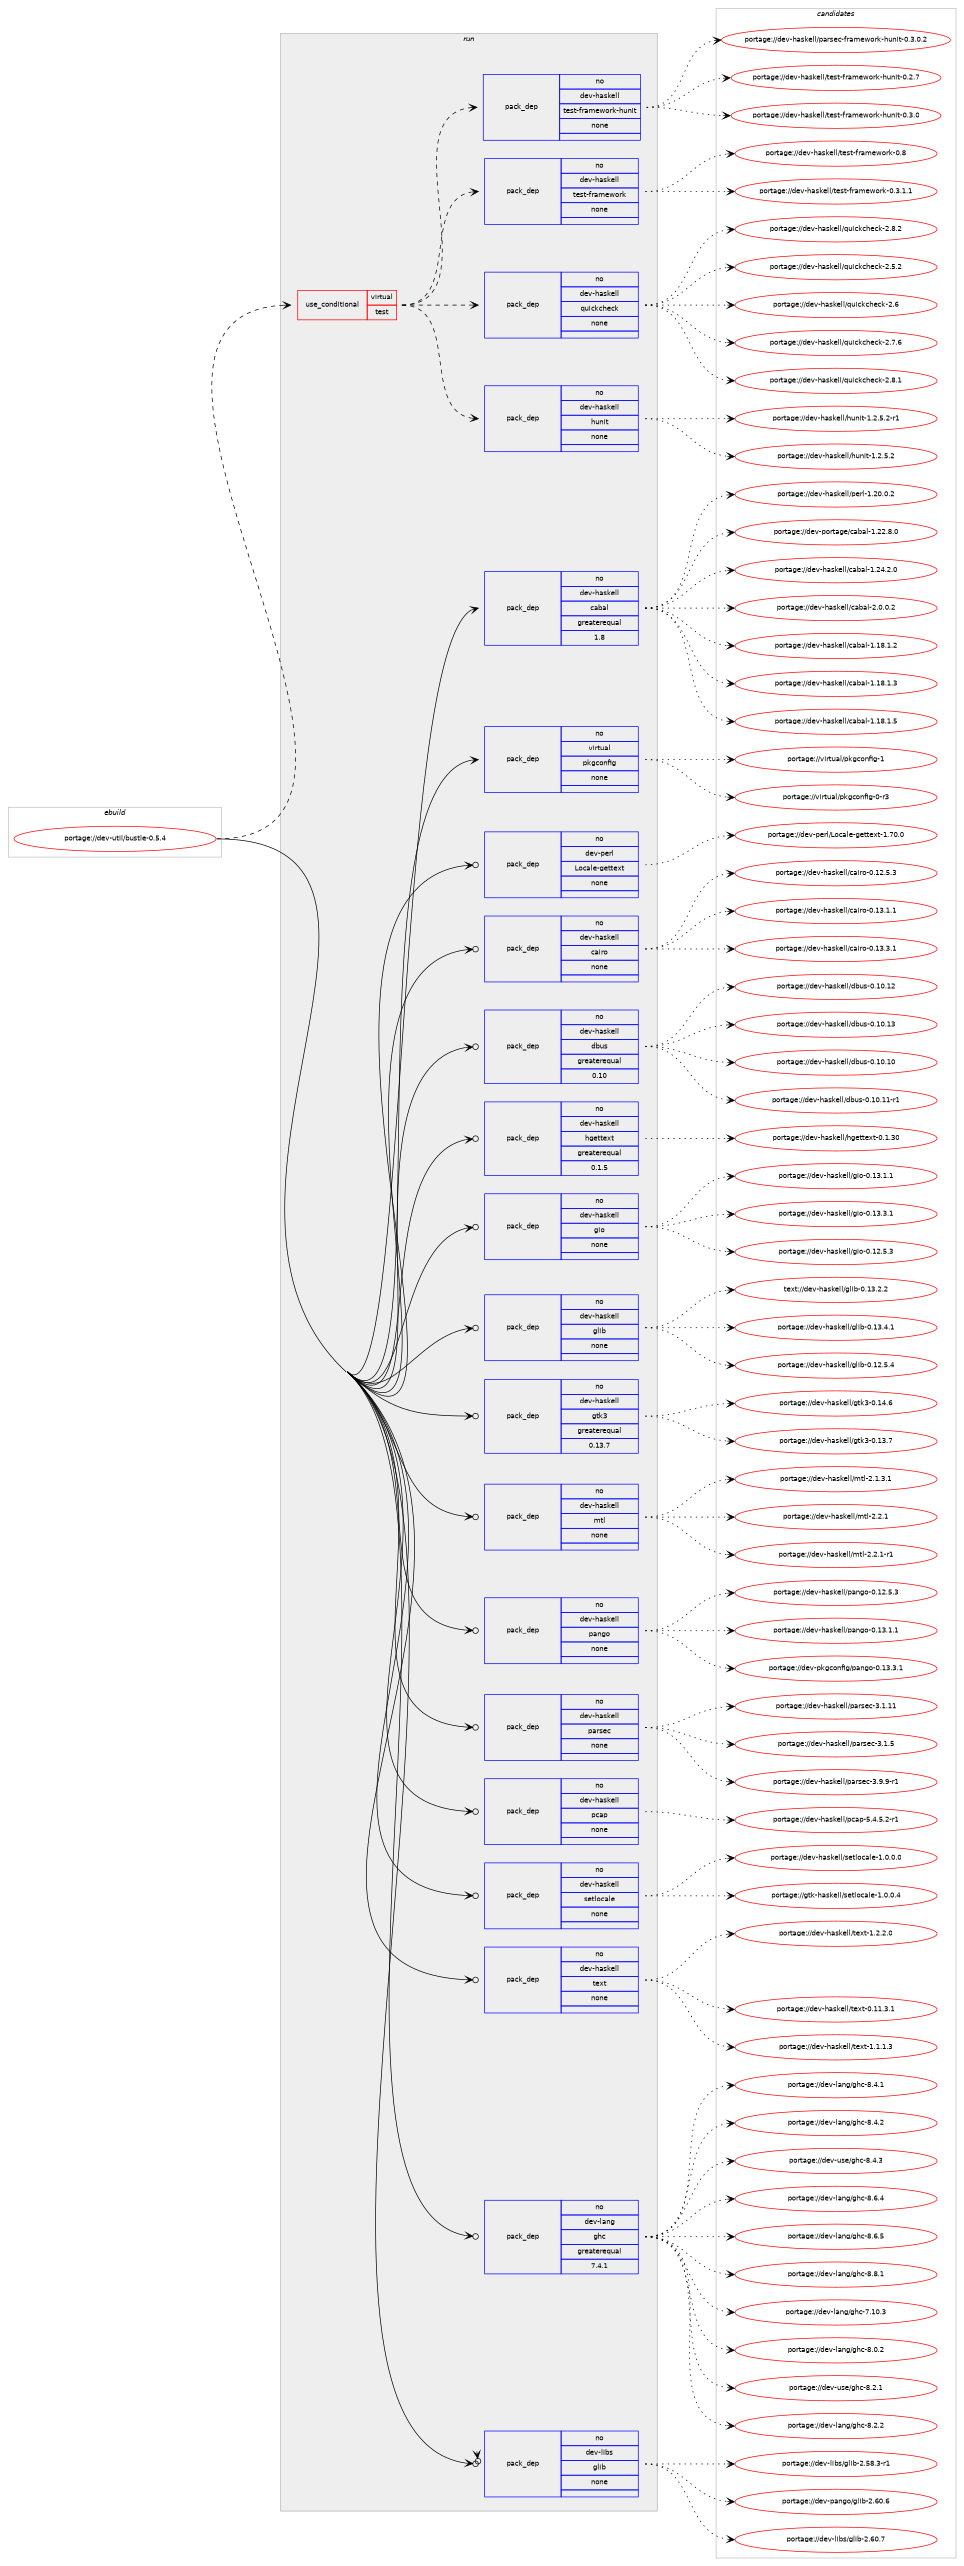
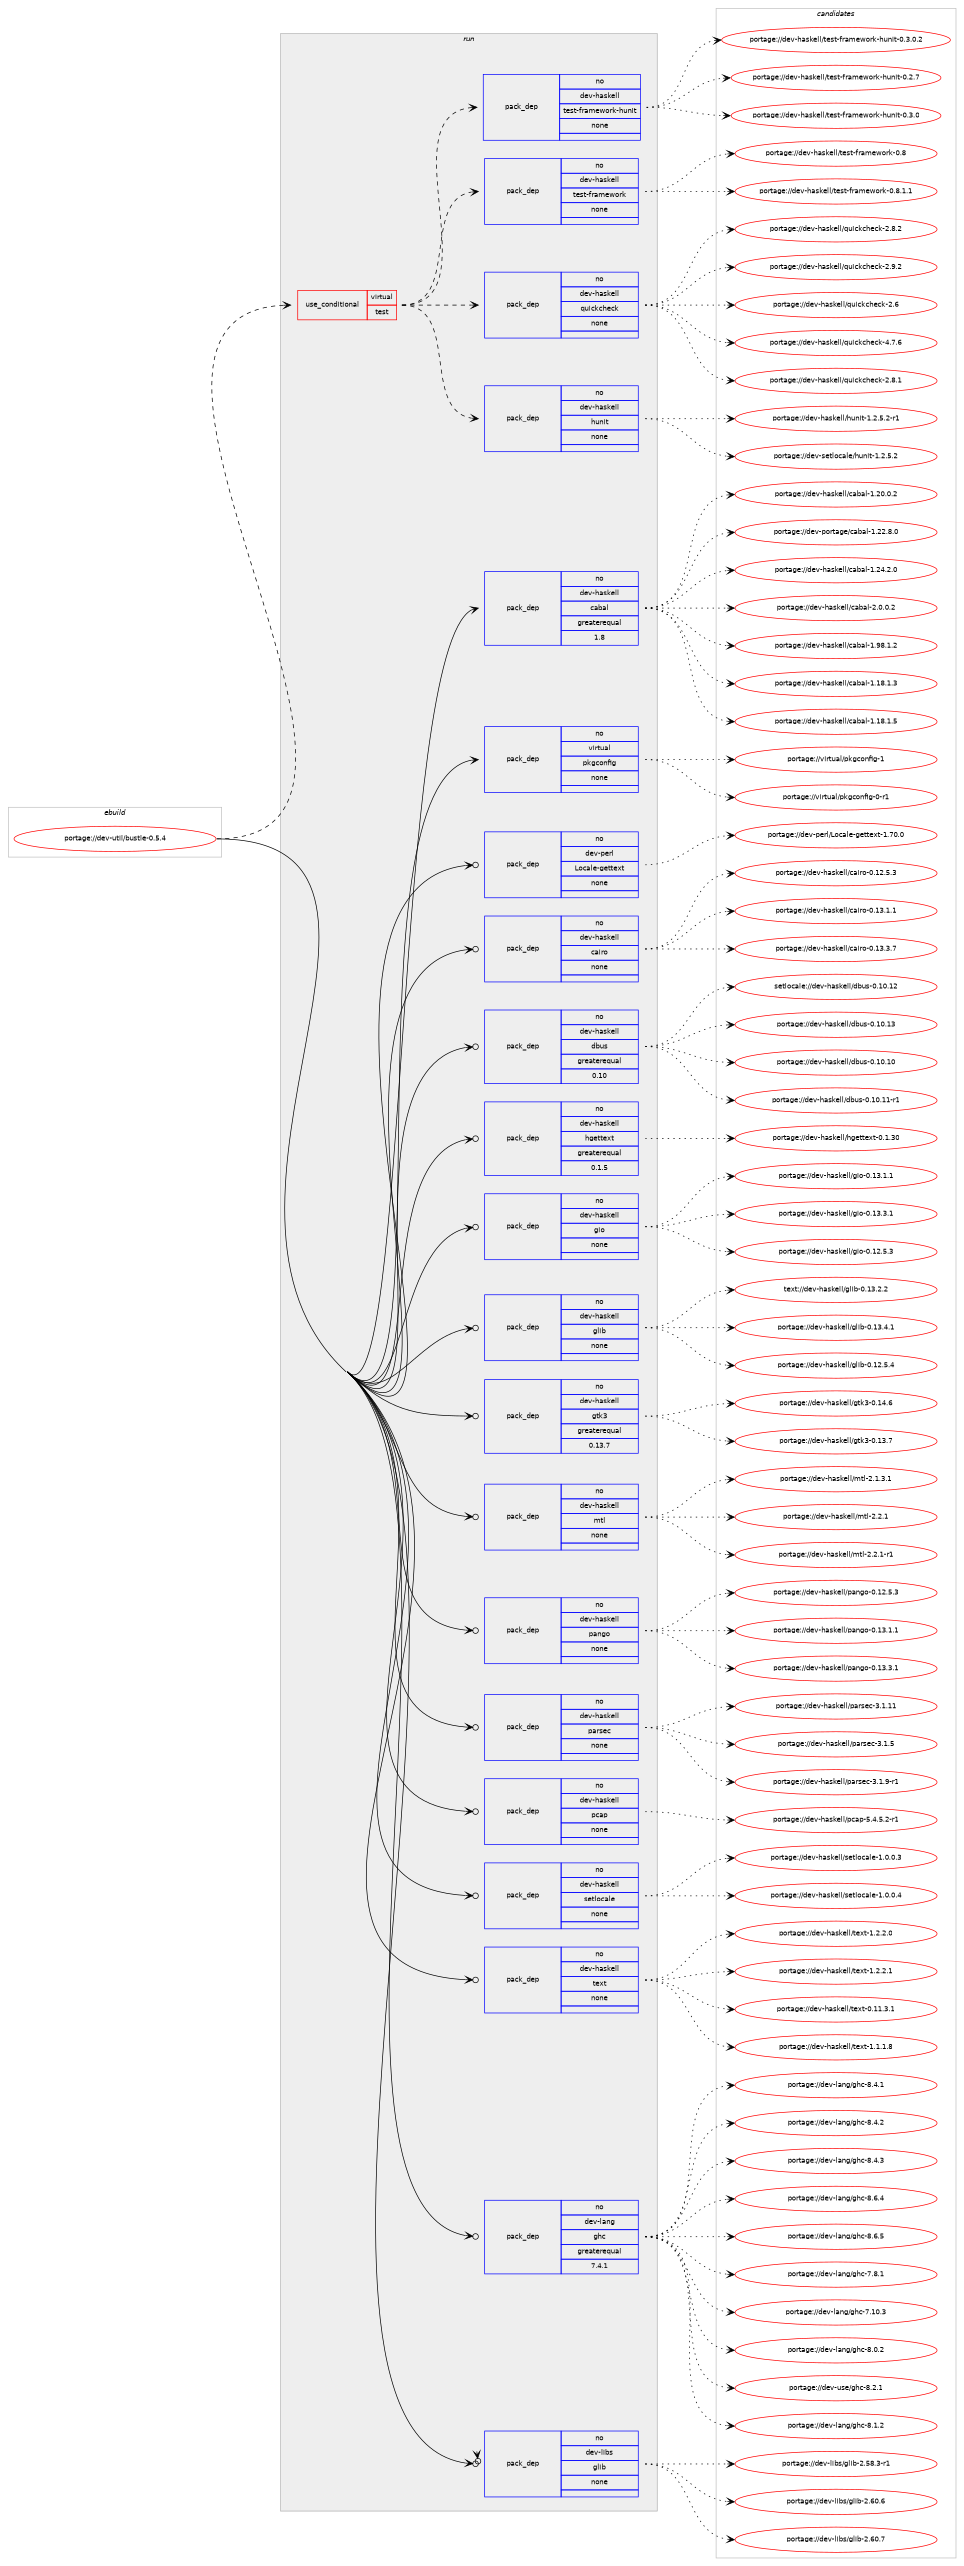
node "portage://dev-haskell/parsec-framework-hunit-0.3.0.2": label "portage://dev-haskell/parsec-framework-hunit-0.3.0.2" -> "portage://dev-haskell/test-framework-hunit-0.3.0.2"
node "portage://dev-haskell/test-framework-0.3.1.1": label "portage://dev-haskell/test-framework-0.3.1.1" -> "portage://dev-haskell/test-framework-0.8.1.1"
node "portage://dev-haskell/quickcheck-2.5.2": label "portage://dev-haskell/quickcheck-2.5.2" -> "portage://dev-haskell/quickcheck-2.9.2"
node "portage://dev-haskell/quickcheck-2.7.6": label "portage://dev-haskell/quickcheck-2.7.6" -> "portage://dev-haskell/quickcheck-4.7.6"
node "portage://dev-haskell/hunit-1.2.5.2": label "portage://dev-haskell/hunit-1.2.5.2" -> "portage://dev-setlocale/hunit-1.2.5.2"
node "portage://dev-haskell/perl-1.20.0.2": label "portage://dev-haskell/perl-1.20.0.2" -> "portage://dev-haskell/cabal-1.20.0.2"
node "portage://dev-haskell/cabal-1.18.1.2": label "portage://dev-haskell/cabal-1.18.1.2" -> "portage://dev-haskell/cabal-1.98.1.2"
node "portage://virtual/pkgconfig-0-r3": label "portage://virtual/pkgconfig-0-r3" -> "portage://virtual/pkgconfig-0-r1"
node "portage://dev-haskell/cairo-0.13.3.1": label "portage://dev-haskell/cairo-0.13.3.1" -> "portage://dev-haskell/cairo-0.13.3.7"
node "portage://dev-haskell/dbus-0.10.12": label "portage://dev-haskell/dbus-0.10.12" -> "setlocale://dev-haskell/dbus-0.10.12"
node "portage://dev-pkgconfig/pango-0.13.3.1": label "portage://dev-pkgconfig/pango-0.13.3.1" -> "portage://dev-haskell/pango-0.13.3.1"
node "portage://dev-haskell/parsec-3.9.9-r1": label "portage://dev-haskell/parsec-3.9.9-r1" -> "portage://dev-haskell/parsec-3.1.9-r1"
node "portage://dev-haskell/setlocale-1.0.0.0": label "portage://dev-haskell/setlocale-1.0.0.0" -> "portage://dev-haskell/setlocale-1.0.0.3"
node "portage://gtk-haskell/setlocale-1.0.0.4": label "portage://gtk-haskell/setlocale-1.0.0.4" -> "portage://dev-haskell/setlocale-1.0.0.4"
node "portage://dev-haskell/text-1.2.2.1": added
node "portage://dev-haskell/text-1.1.1.3": label "portage://dev-haskell/text-1.1.1.3" -> "portage://dev-haskell/text-1.1.1.8"
node "portage://dev-use/ghc-8.4.3": label "portage://dev-use/ghc-8.4.3" -> "portage://dev-lang/ghc-8.4.3"
node "portage://dev-lang/ghc-8.8.1": label "portage://dev-lang/ghc-8.8.1" -> "portage://dev-lang/ghc-7.8.1"
node "portage://dev-lang/ghc-8.2.2": label "portage://dev-lang/ghc-8.2.2" -> "portage://dev-lang/ghc-8.1.2"
node "portage://dev-pango/glib-2.60.6": label "portage://dev-pango/glib-2.60.6" -> "portage://dev-libs/glib-2.60.6"
